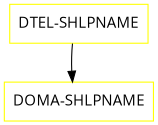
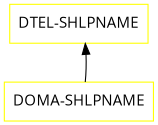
edge "DTEL-SHLPNAME" -> "DOMA-SHLPNAME": reversed
